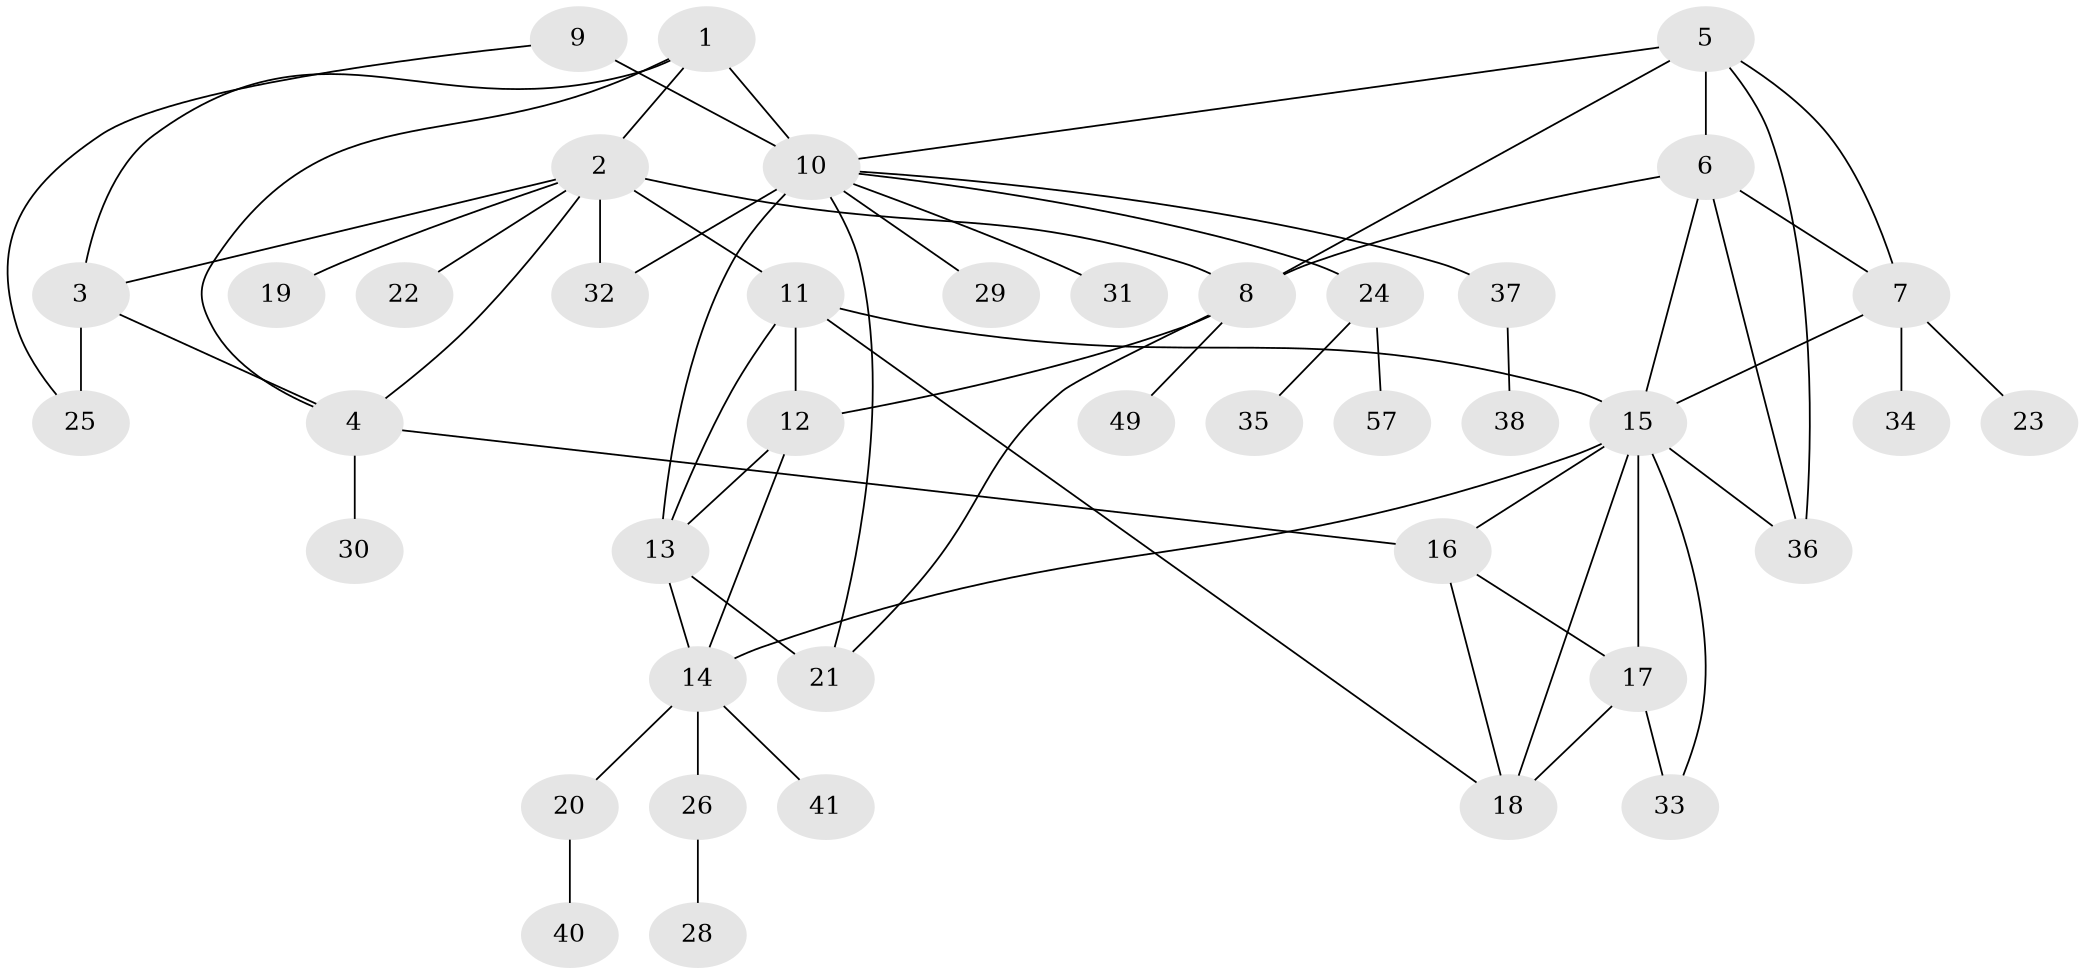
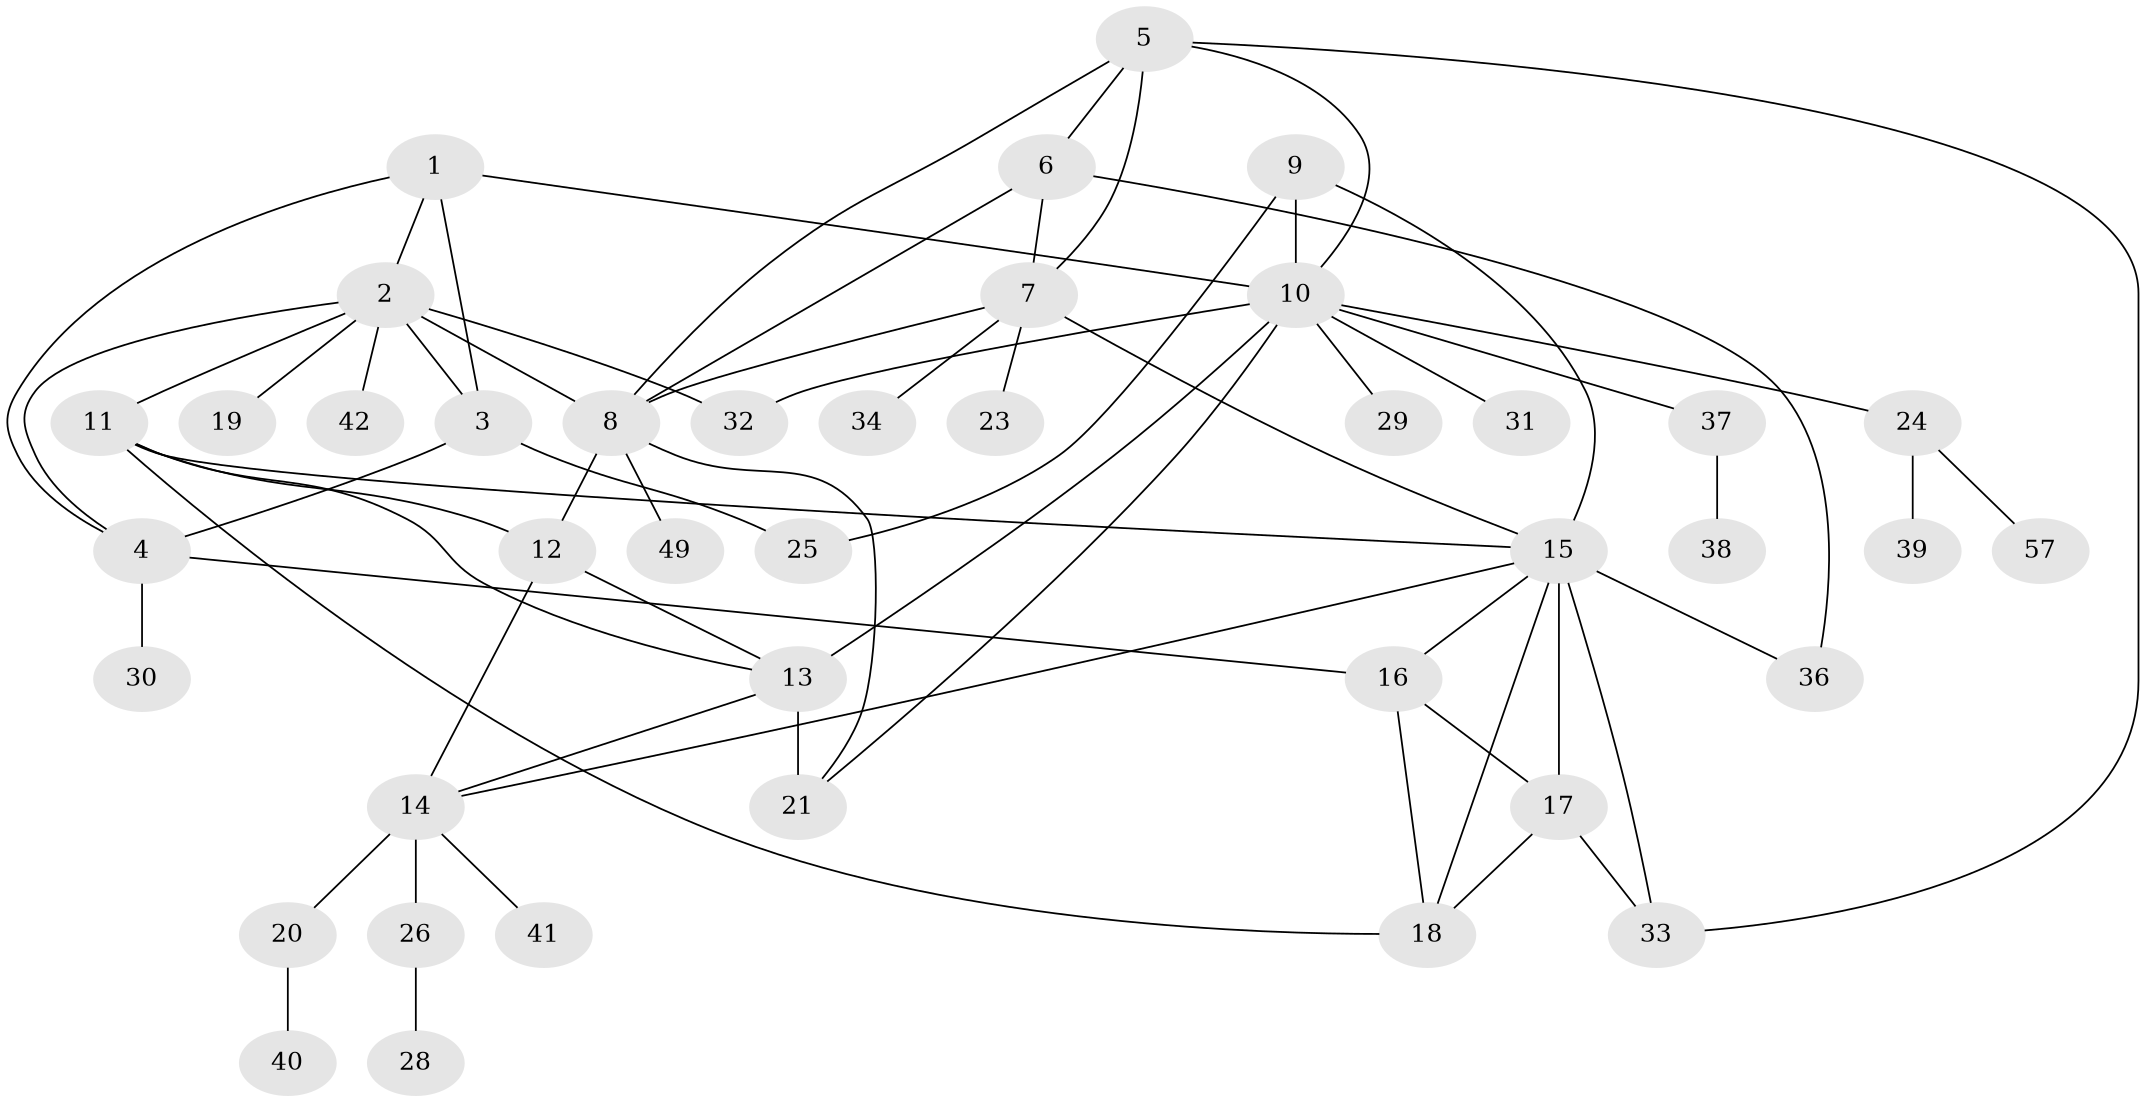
edge "5" -- "36": now "5" -- "33"
node "22": label "22" -> "42"
edge "6" -- "15": now "9" -- "15"
edge "7" -- "8": added
node "35": label "35" -> "39"
